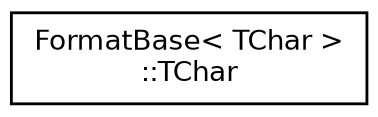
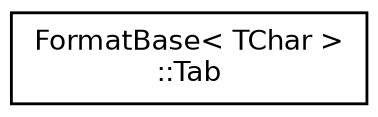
node "FormatBase< TChar > ::TChar": label "FormatBase< TChar > ::TChar" -> "FormatBase< TChar > ::Tab"
